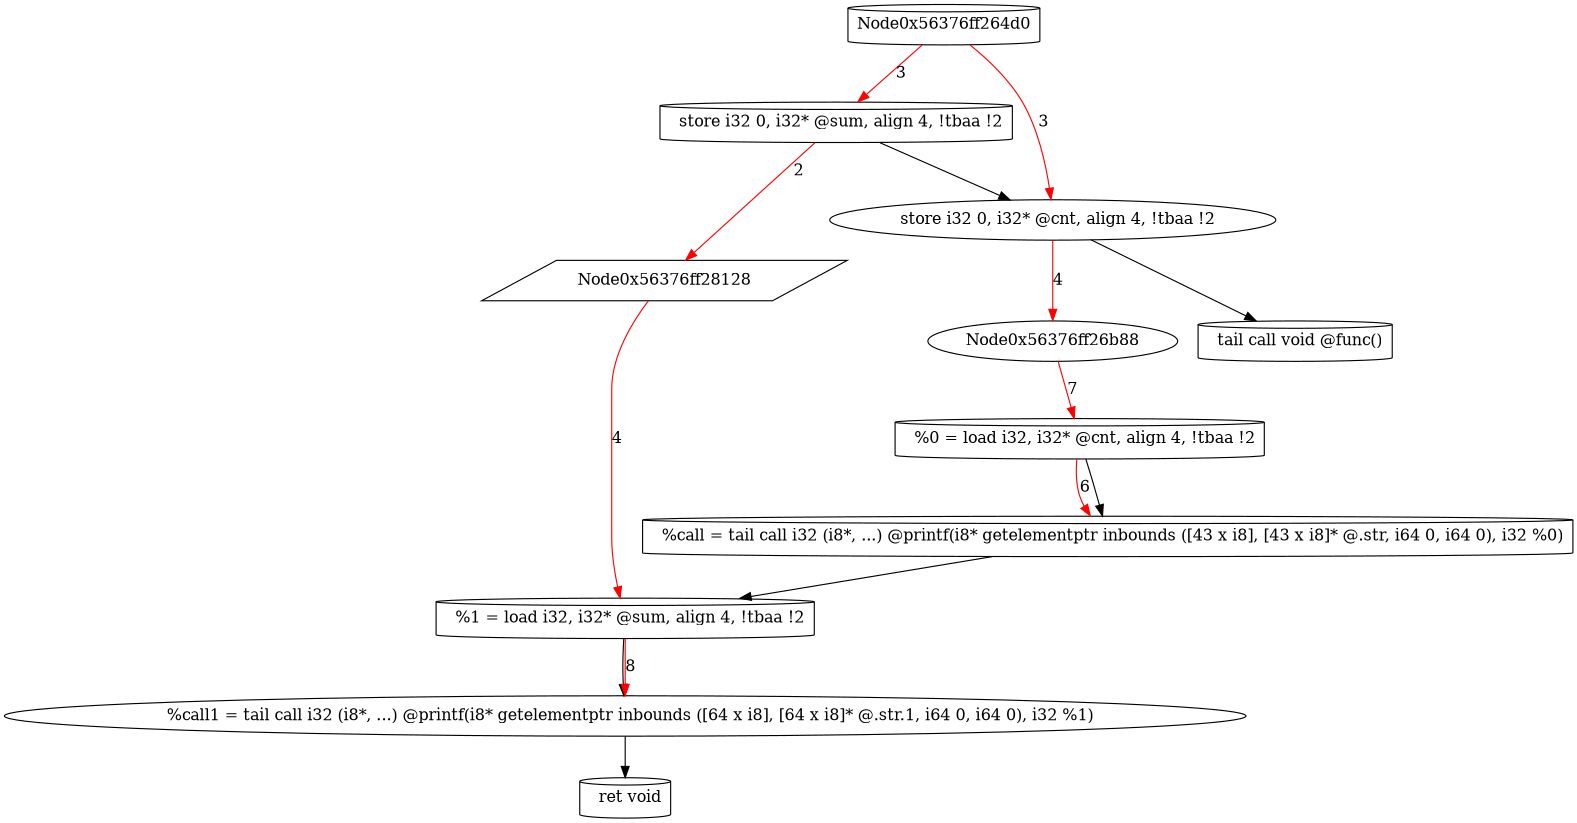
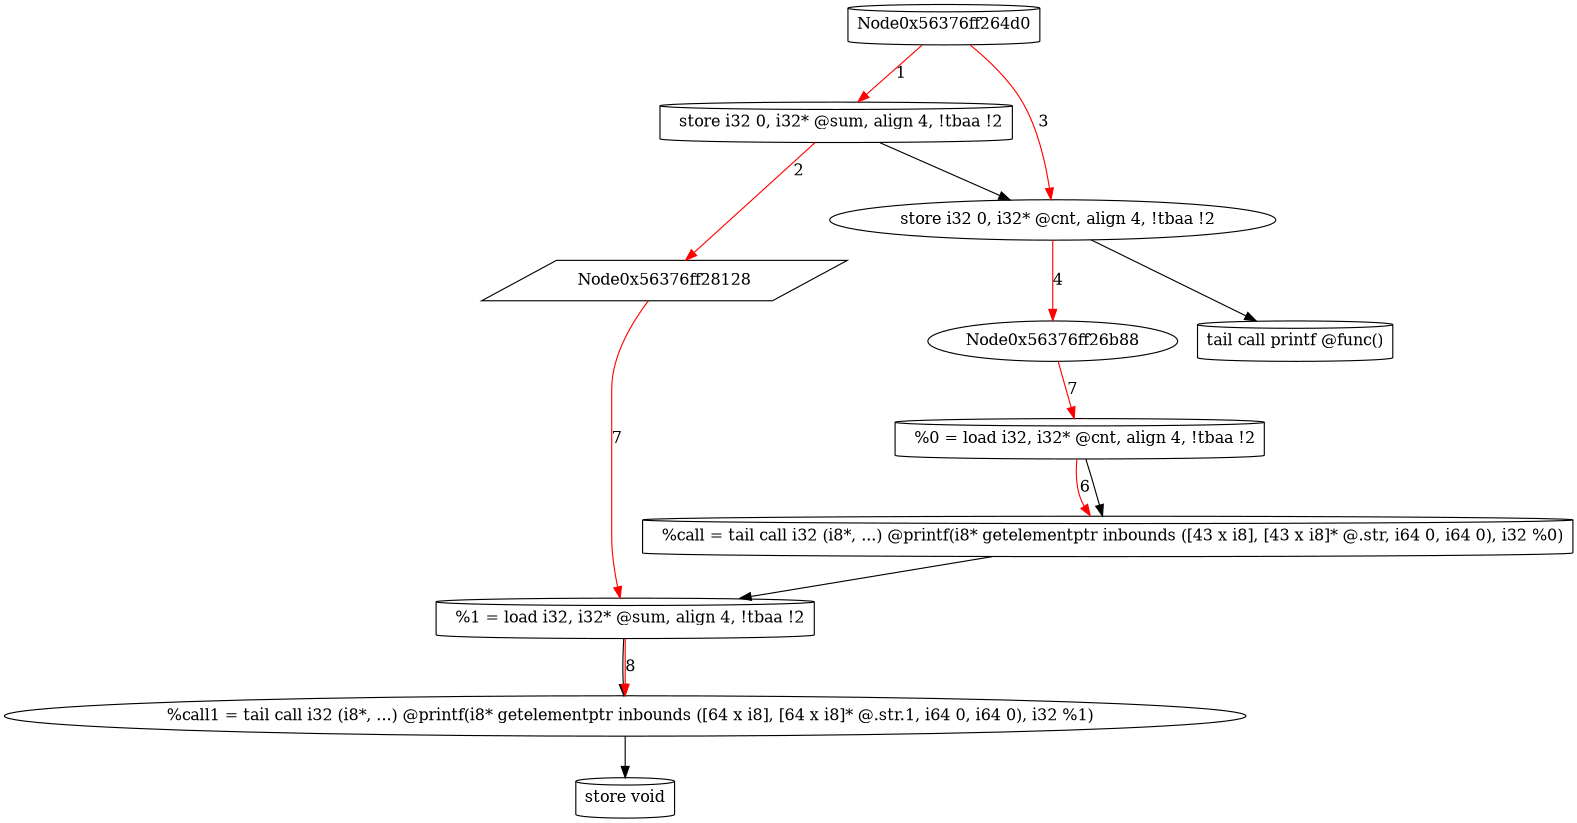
edge "Node0x56376ff264d0" -> "store i32 0, i32* @sum, align 4, !tbaa !2": label "3" -> "1"
node "tail call void @func()": label "tail call void @func()" -> "tail call printf @func()"
edge "Node0x56376ff28128" -> "%1 = load i32, i32* @sum, align 4, !tbaa !2": label "4" -> "7"
node "ret void": label "ret void" -> "store void"
